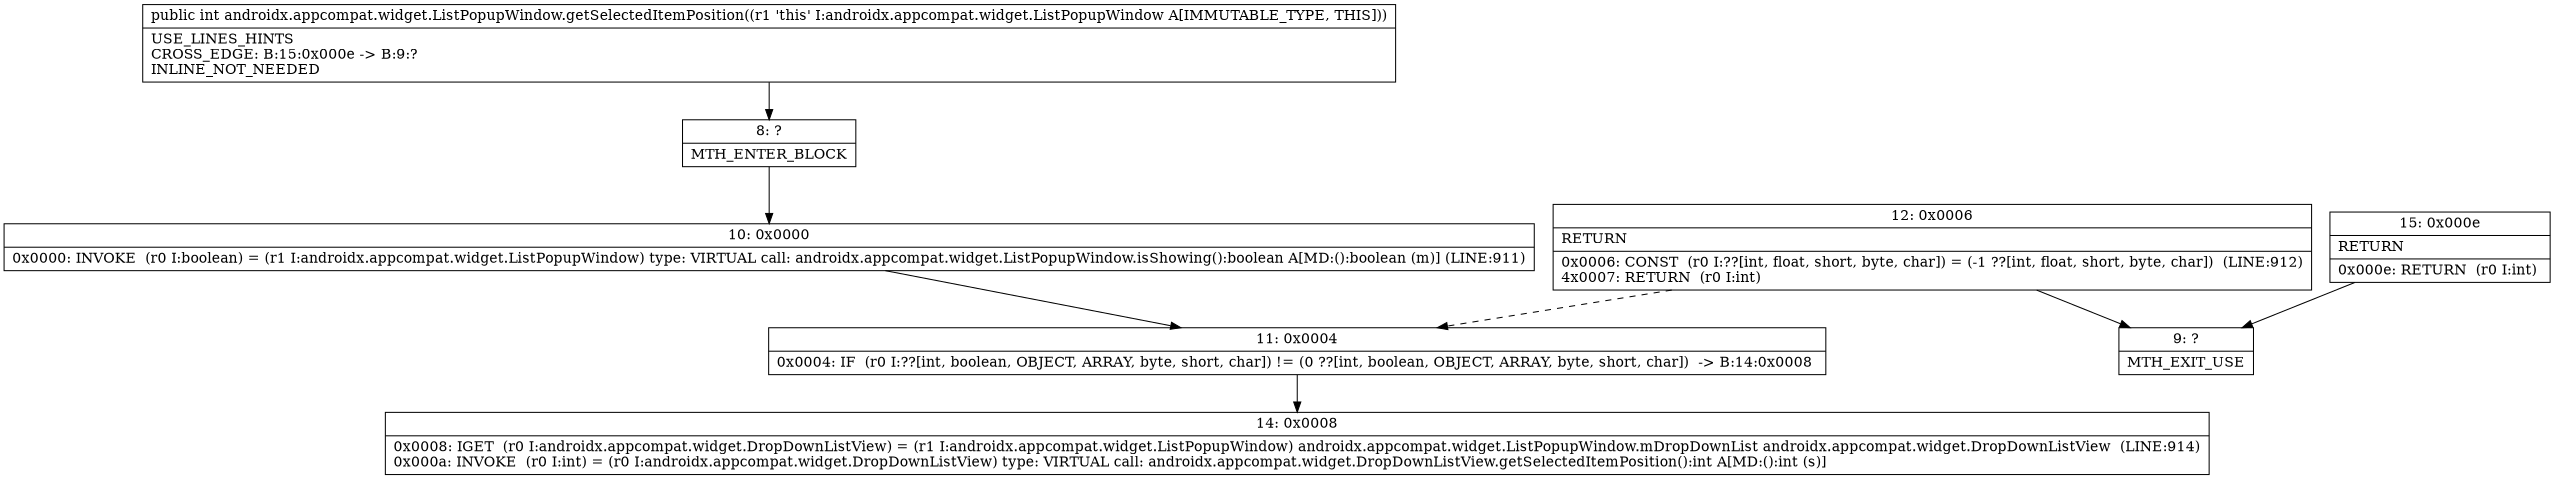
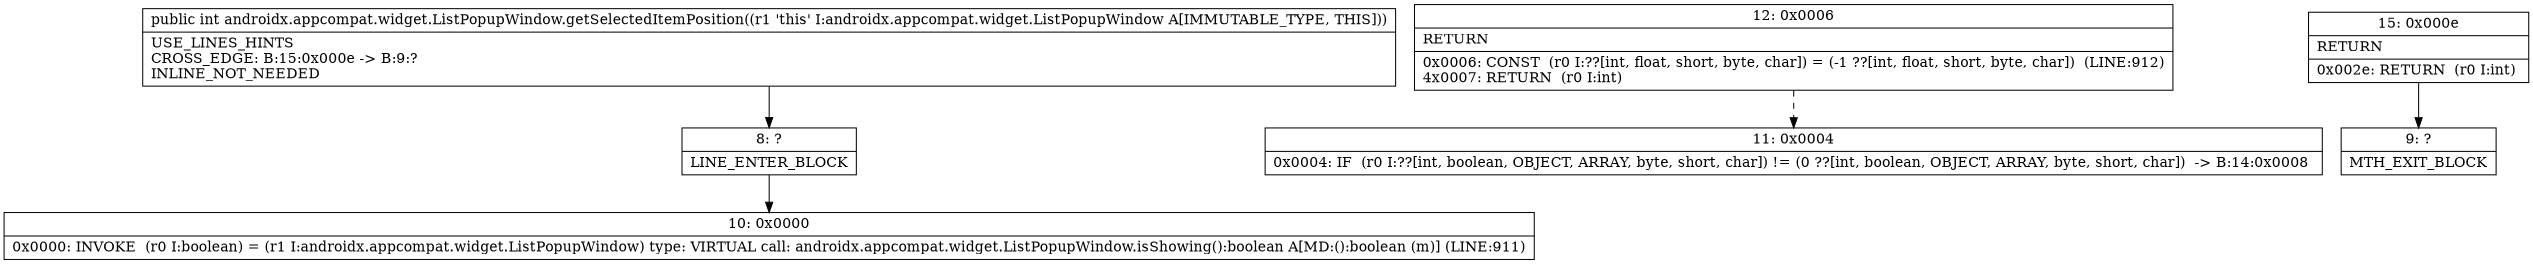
node "8: ?": text "MTH_ENTER_BLOCK" -> "LINE_ENTER_BLOCK"
node "15: 0x000e": text "0x000e: RETURN  (r0 I:int)" -> "0x002e: RETURN  (r0 I:int)"
edge "10: 0x0000" -> "11: 0x0004": removed
edge "12: 0x0006" -> "9: ?": removed
node "9: ?": text "MTH_EXIT_USE" -> "MTH_EXIT_BLOCK"
node "14: 0x0008": removed
